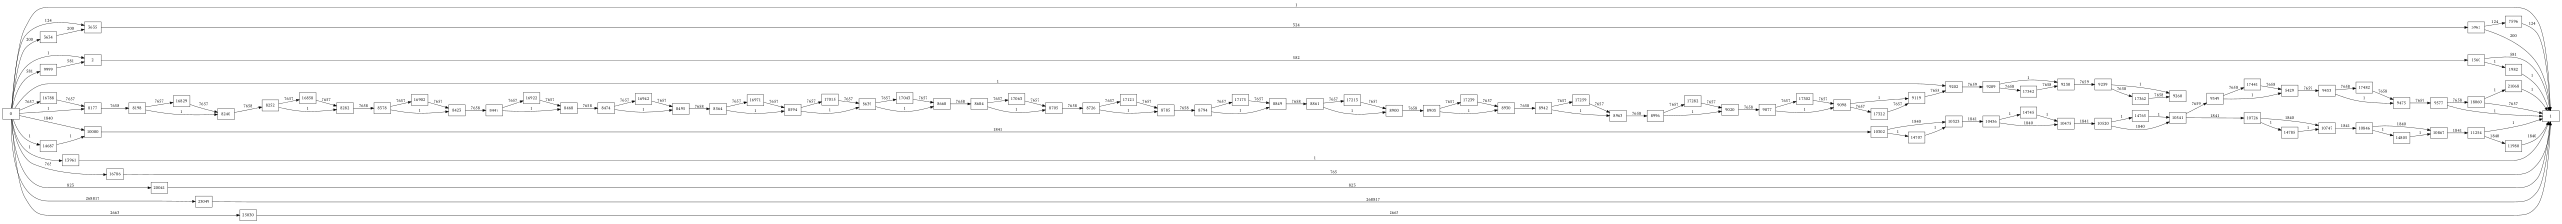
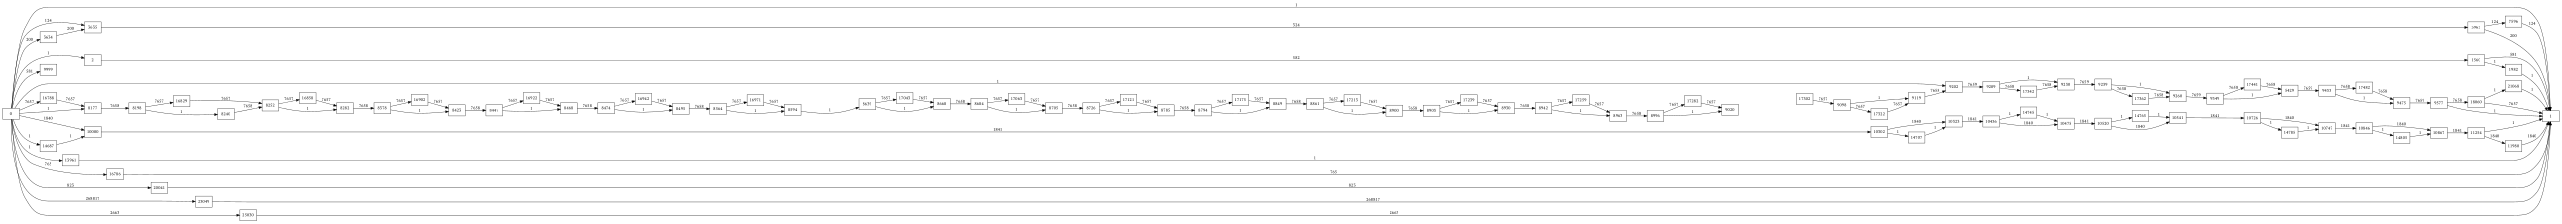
edge "9999" -> "2": removed, label "581"
node "17015": removed
edge "16829" -> "8240": now "16829" -> "8252"
edge "10541" -> "9349": now "9260" -> "9349"
node "9077": removed
